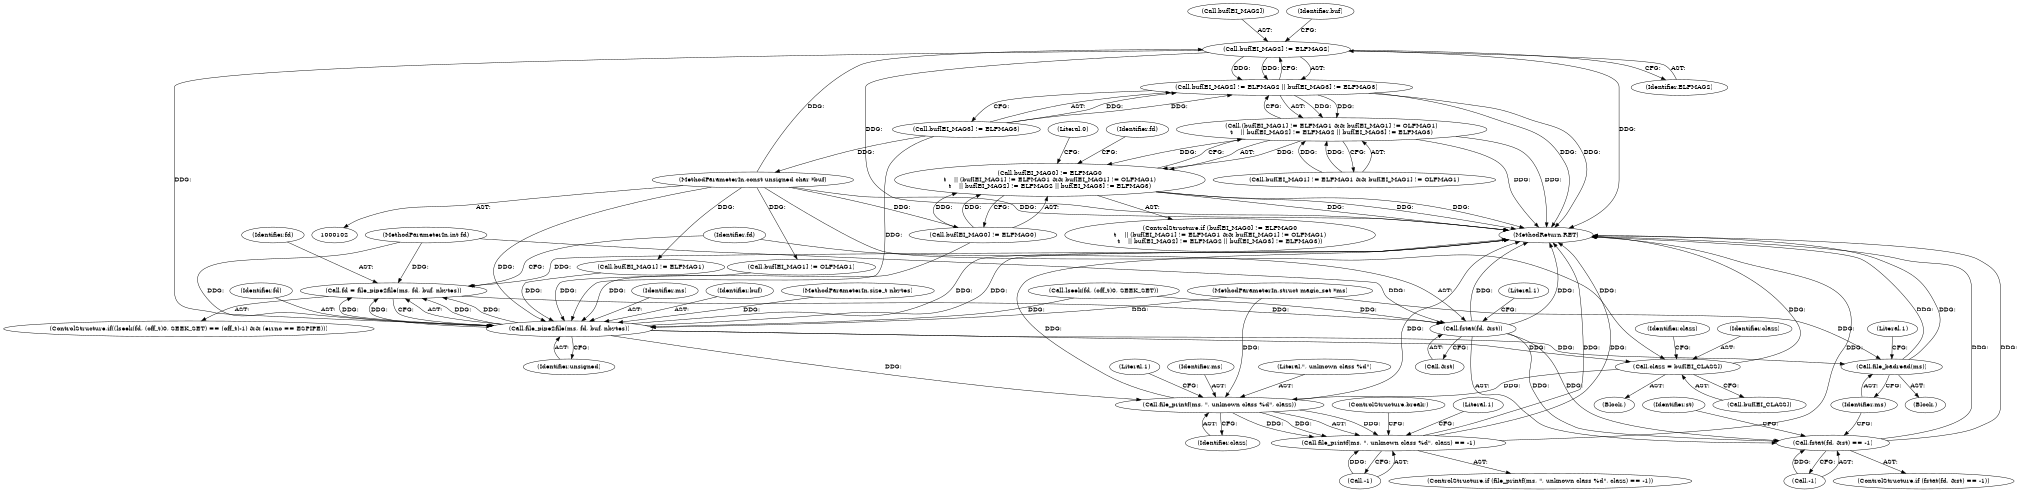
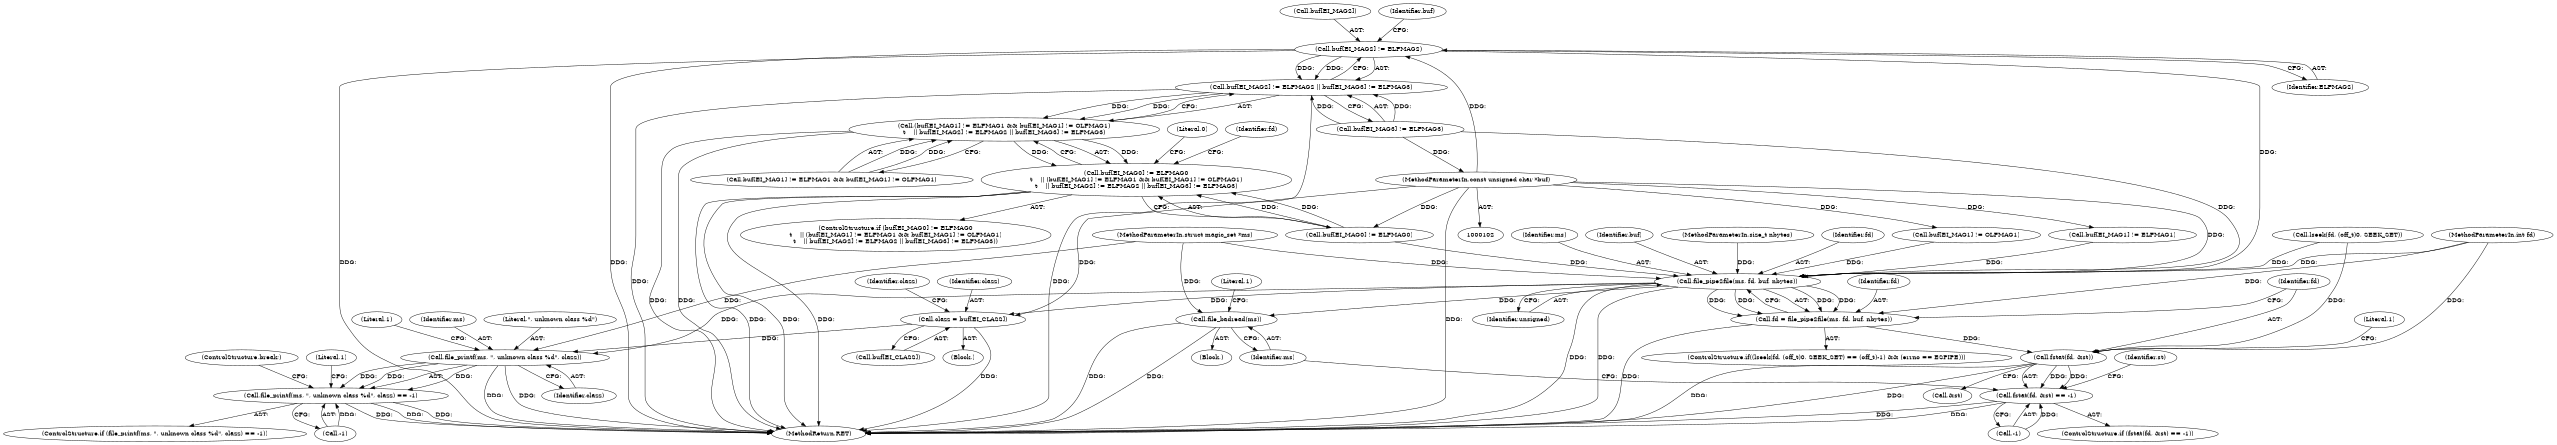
edge "(MethodReturn,RET)" -> "(Call,fd = file_pipe2file(ms, fd, buf, nbytes))": reversed
edge "(Call,&st)" -> "(Call,fstat(fd, &st))": removed, label "AST:"
